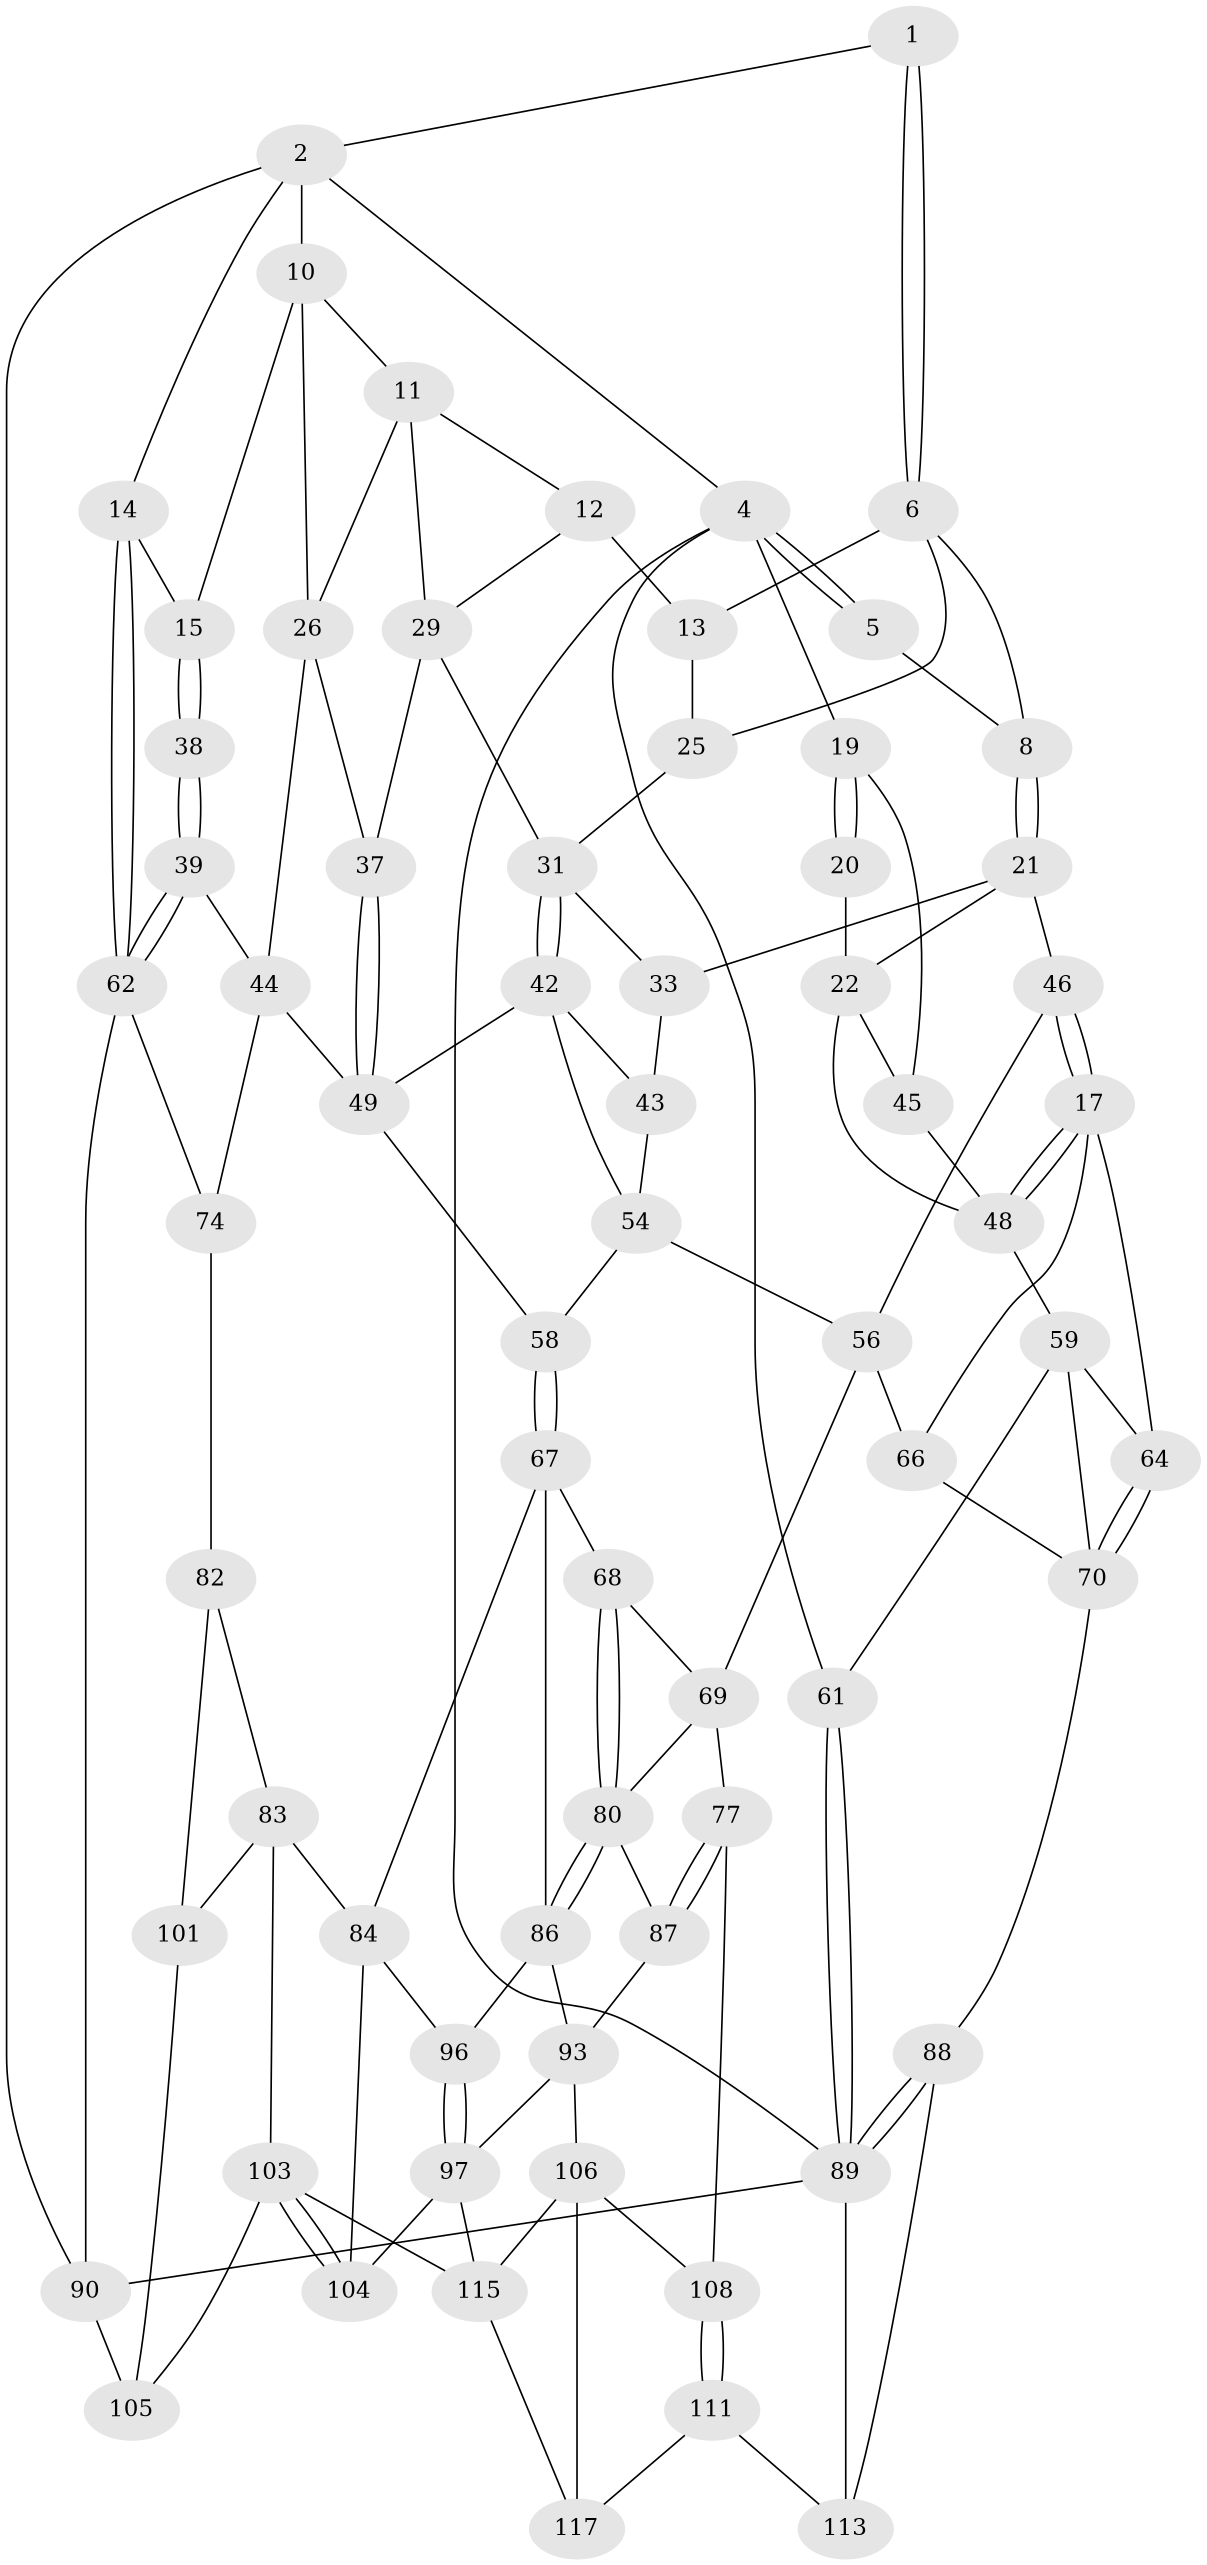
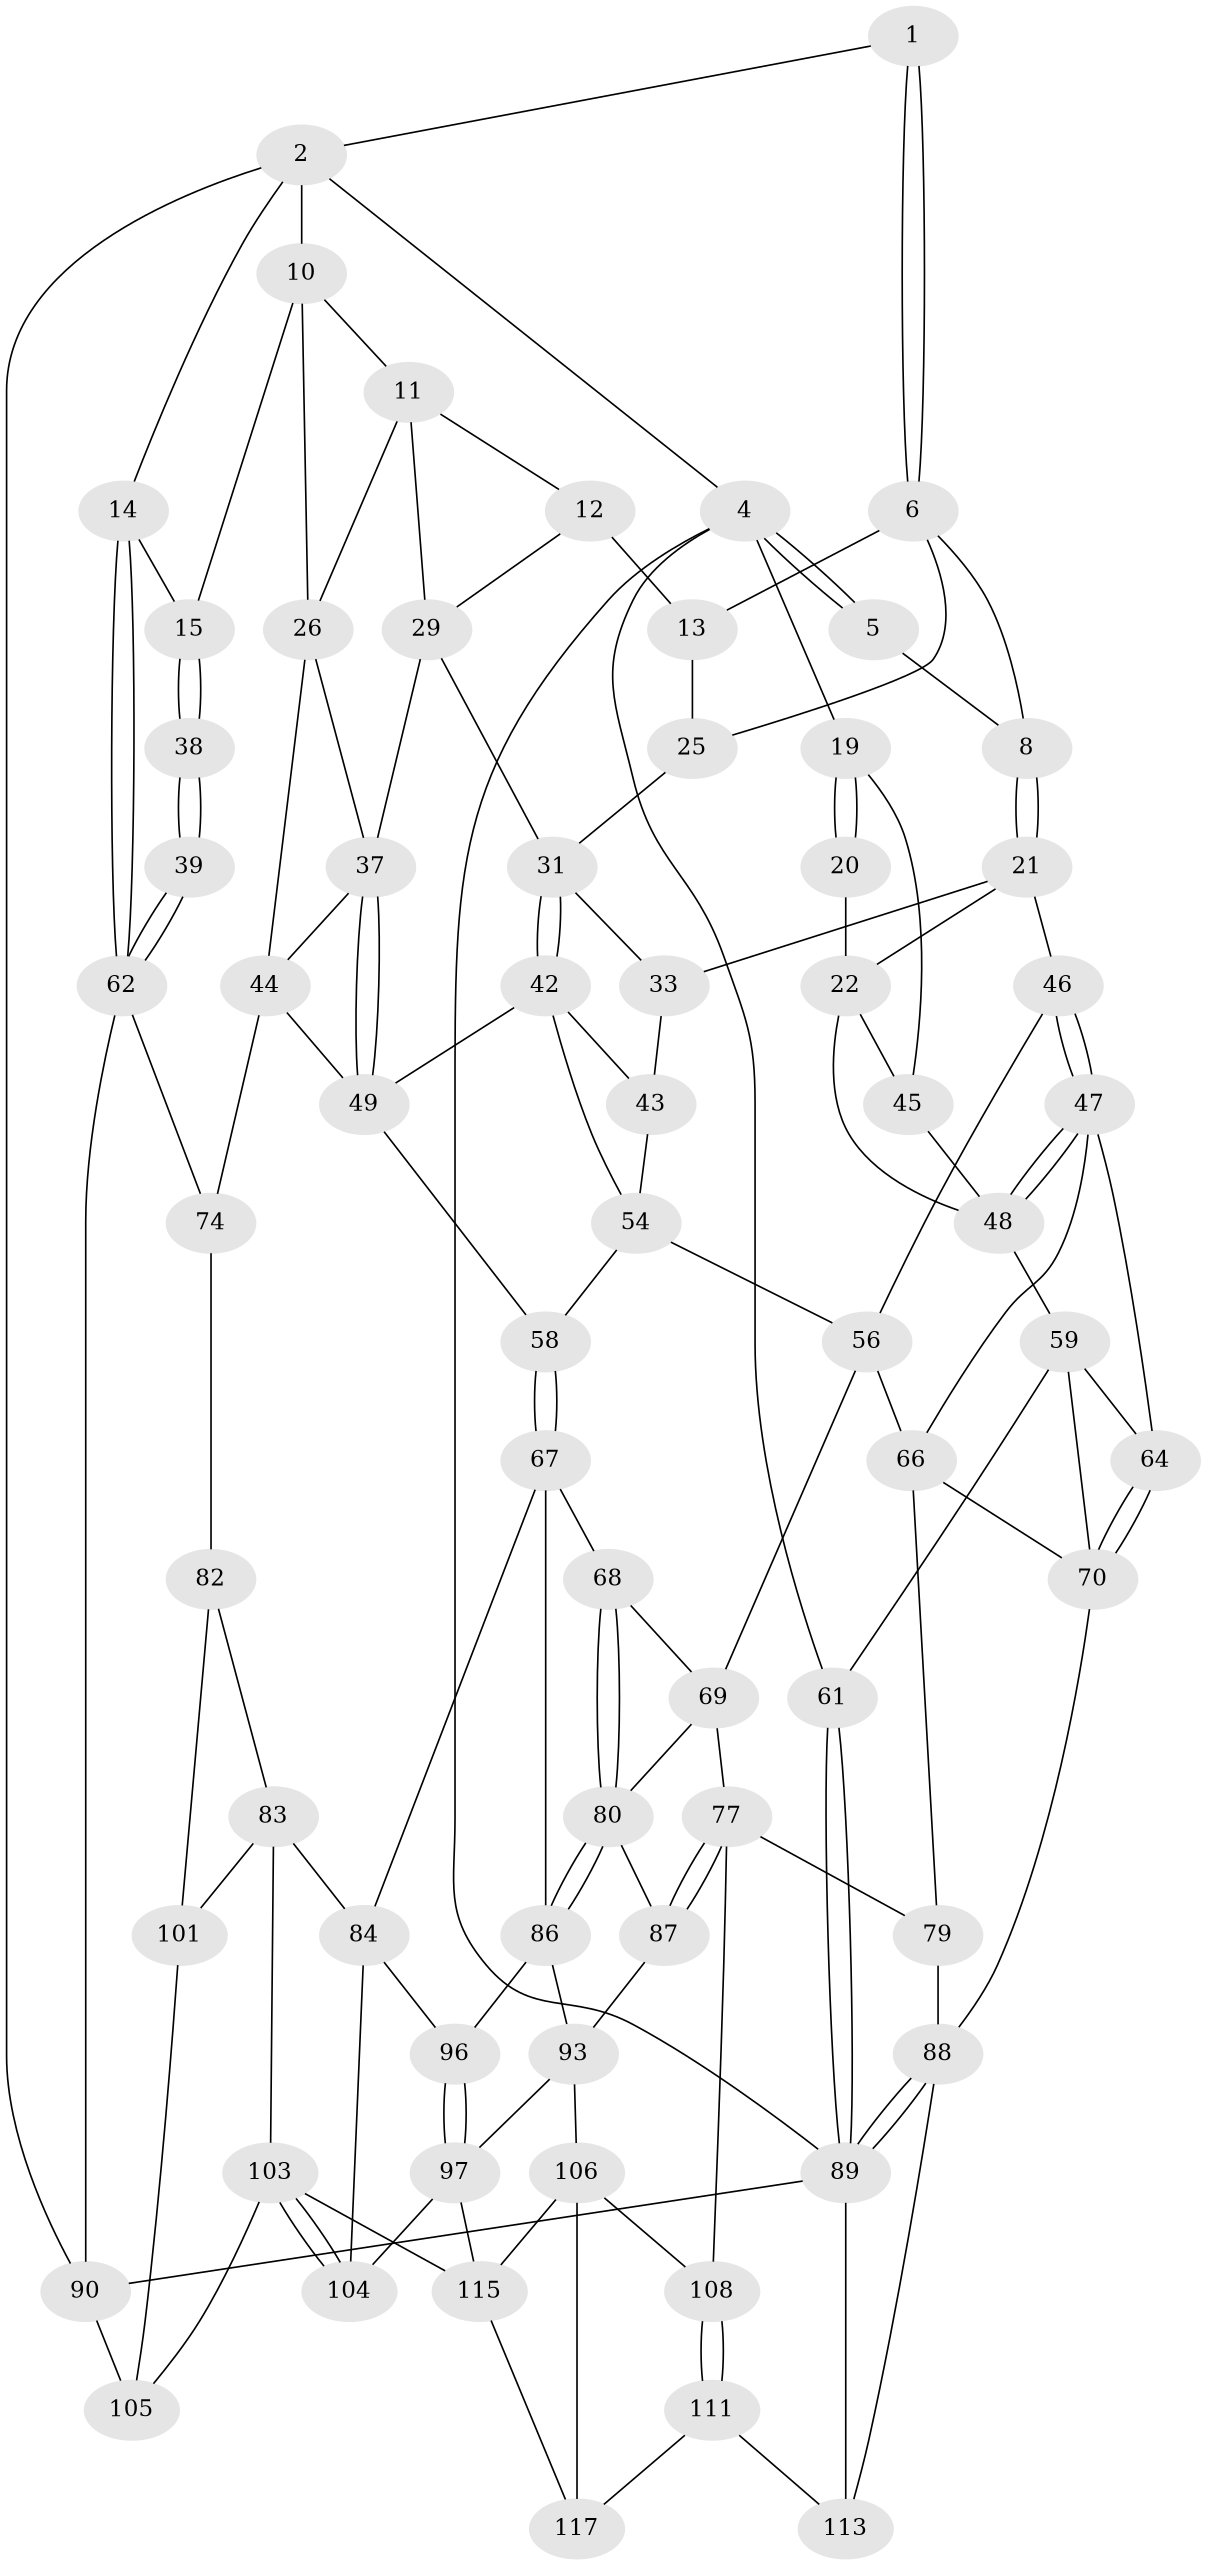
edge "39" -- "44": now "37" -- "44"
node "17": label "17" -> "47"
node "79": added
